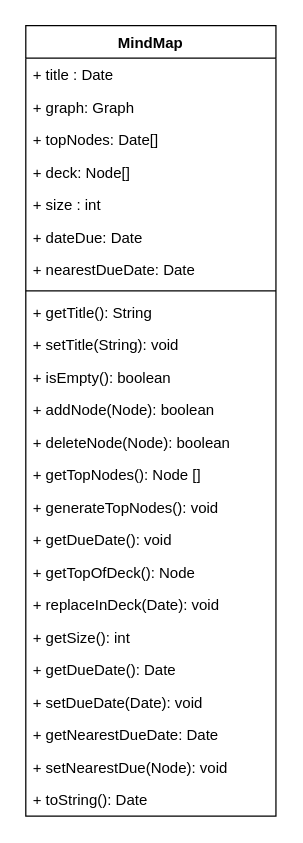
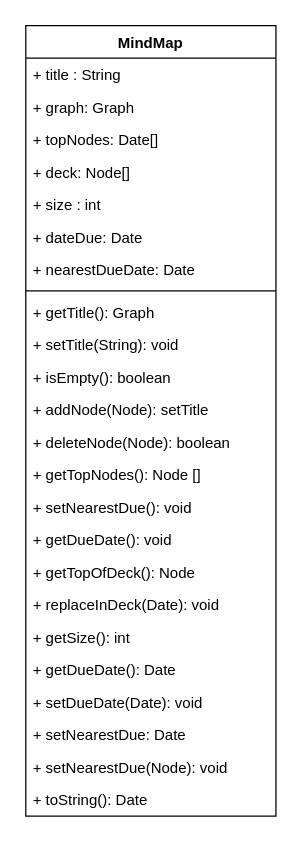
node "+ title : Date": label "+ title : Date" -> "+ title : String"
node "+ getTitle(): String": label "+ getTitle(): String" -> "+ getTitle(): Graph"
node "+ addNode(Node): boolean": label "+ addNode(Node): boolean" -> "+ addNode(Node): setTitle"
node "+ generateTopNodes(): void": label "+ generateTopNodes(): void" -> "+ setNearestDue(): void"
node "+ getNearestDueDate: Date": label "+ getNearestDueDate: Date" -> "+ setNearestDue: Date"
